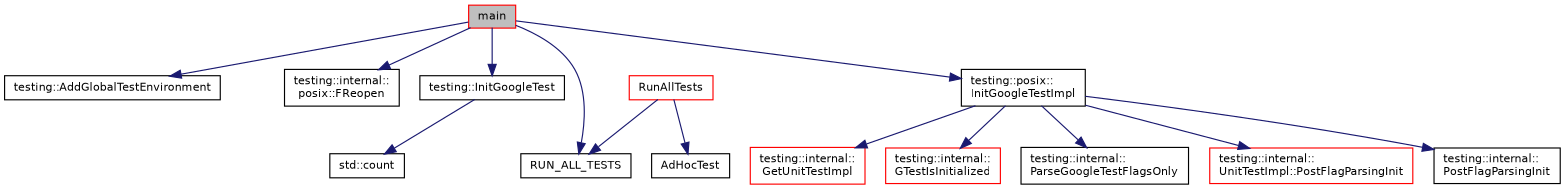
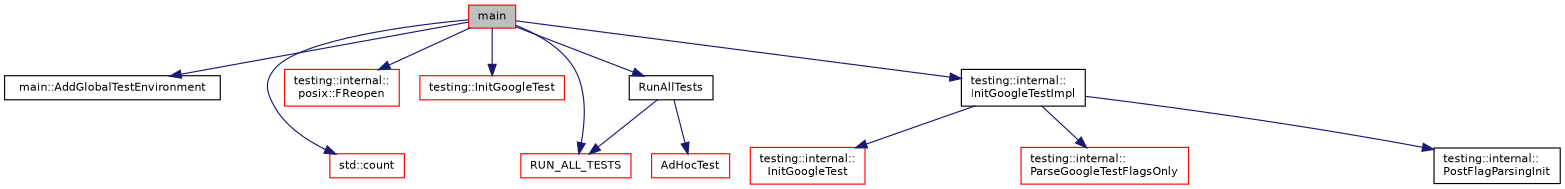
edge "main" -> "RunAllTests": added
node "testing::AddGlobalTestEnvironment": label "testing::AddGlobalTestEnvironment" -> "main::AddGlobalTestEnvironment"
node "testing::internal:: posix::FReopen": color black -> red
node "testing::InitGoogleTest": color black -> red
node "RunAllTests": color red -> black
node "testing::posix:: InitGoogleTestImpl": label "testing::posix:: InitGoogleTestImpl" -> "testing::internal:: InitGoogleTestImpl"
edge "testing::InitGoogleTest" -> "std::count": now "main" -> "std::count"
node "std::count": color black -> red
node "RUN_ALL_TESTS": color black -> red
node "AdHocTest": color black -> red
node "testing::internal:: GetUnitTestImpl": label "testing::internal:: GetUnitTestImpl" -> "testing::internal:: InitGoogleTest"
node "testing::internal:: GTestIsInitialized": removed
node "testing::internal:: ParseGoogleTestFlagsOnly": color black -> red
node "testing::internal:: UnitTestImpl::PostFlagParsingInit": removed
